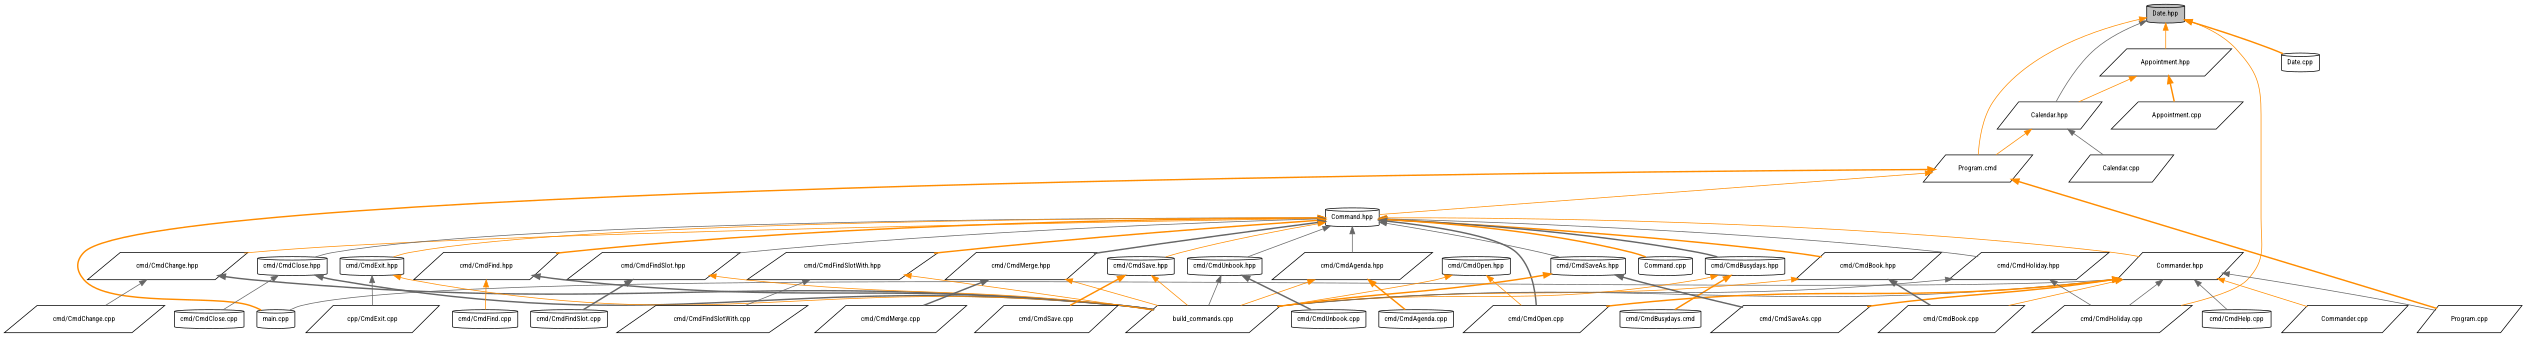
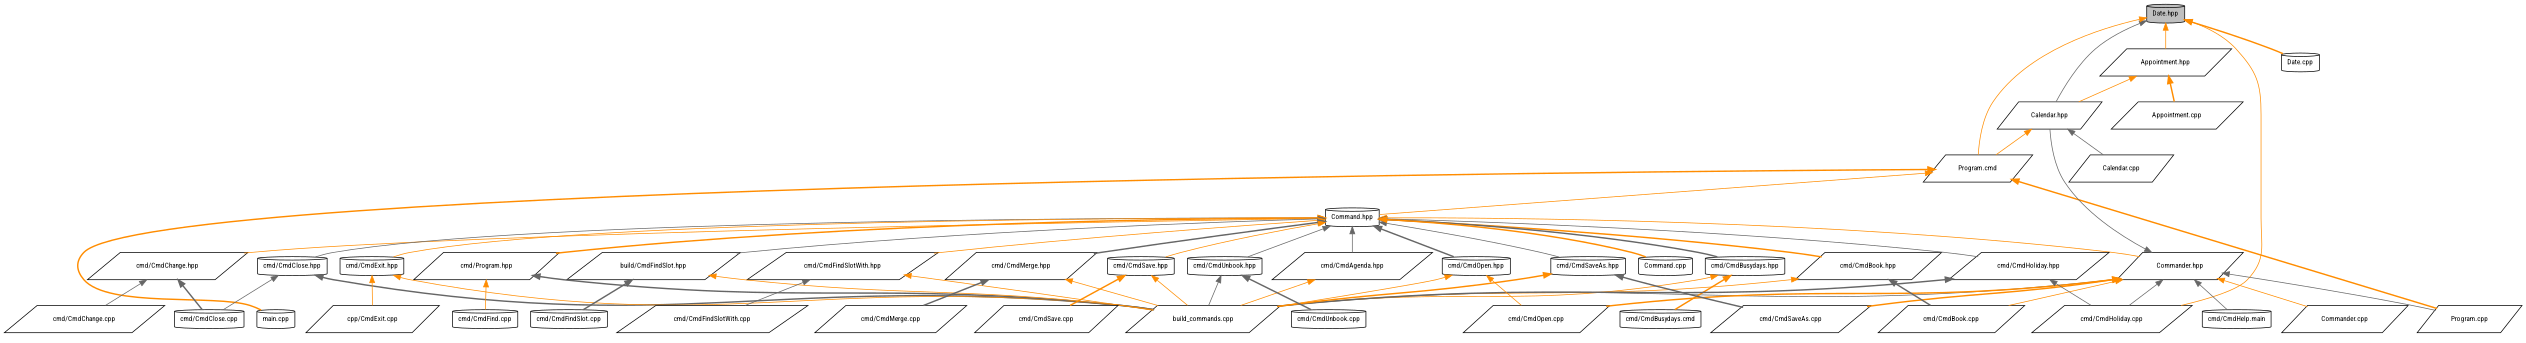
edge "cmd/CmdFindSlotWith.hpp" -> "Command.hpp": style bold -> solid
edge "cmd/CmdOpen.cpp" -> "Command.hpp": now "cmd/CmdOpen.hpp" -> "Command.hpp"
node "cmd/CmdFind.hpp": label "cmd/CmdFind.hpp" -> "cmd/Program.hpp"
node "cmd/CmdFindSlot.hpp": label "cmd/CmdFindSlot.hpp" -> "build/CmdFindSlot.hpp"
edge "main.cpp" -> "Commander.hpp": now "Calendar.hpp" -> "Commander.hpp"
edge "build_commands.cpp" -> "cmd/CmdHoliday.hpp": style solid -> bold
edge "build_commands.cpp" -> "cmd/CmdChange.hpp": now "cmd/CmdClose.cpp" -> "cmd/CmdChange.hpp"
edge "cpp/CmdExit.cpp" -> "cmd/CmdExit.hpp": color gray40 -> darkorange
node "cmd/CmdAgenda.cpp": removed
node "cmd/CmdHelp.cpp": label "cmd/CmdHelp.cpp" -> "cmd/CmdHelp.main"
